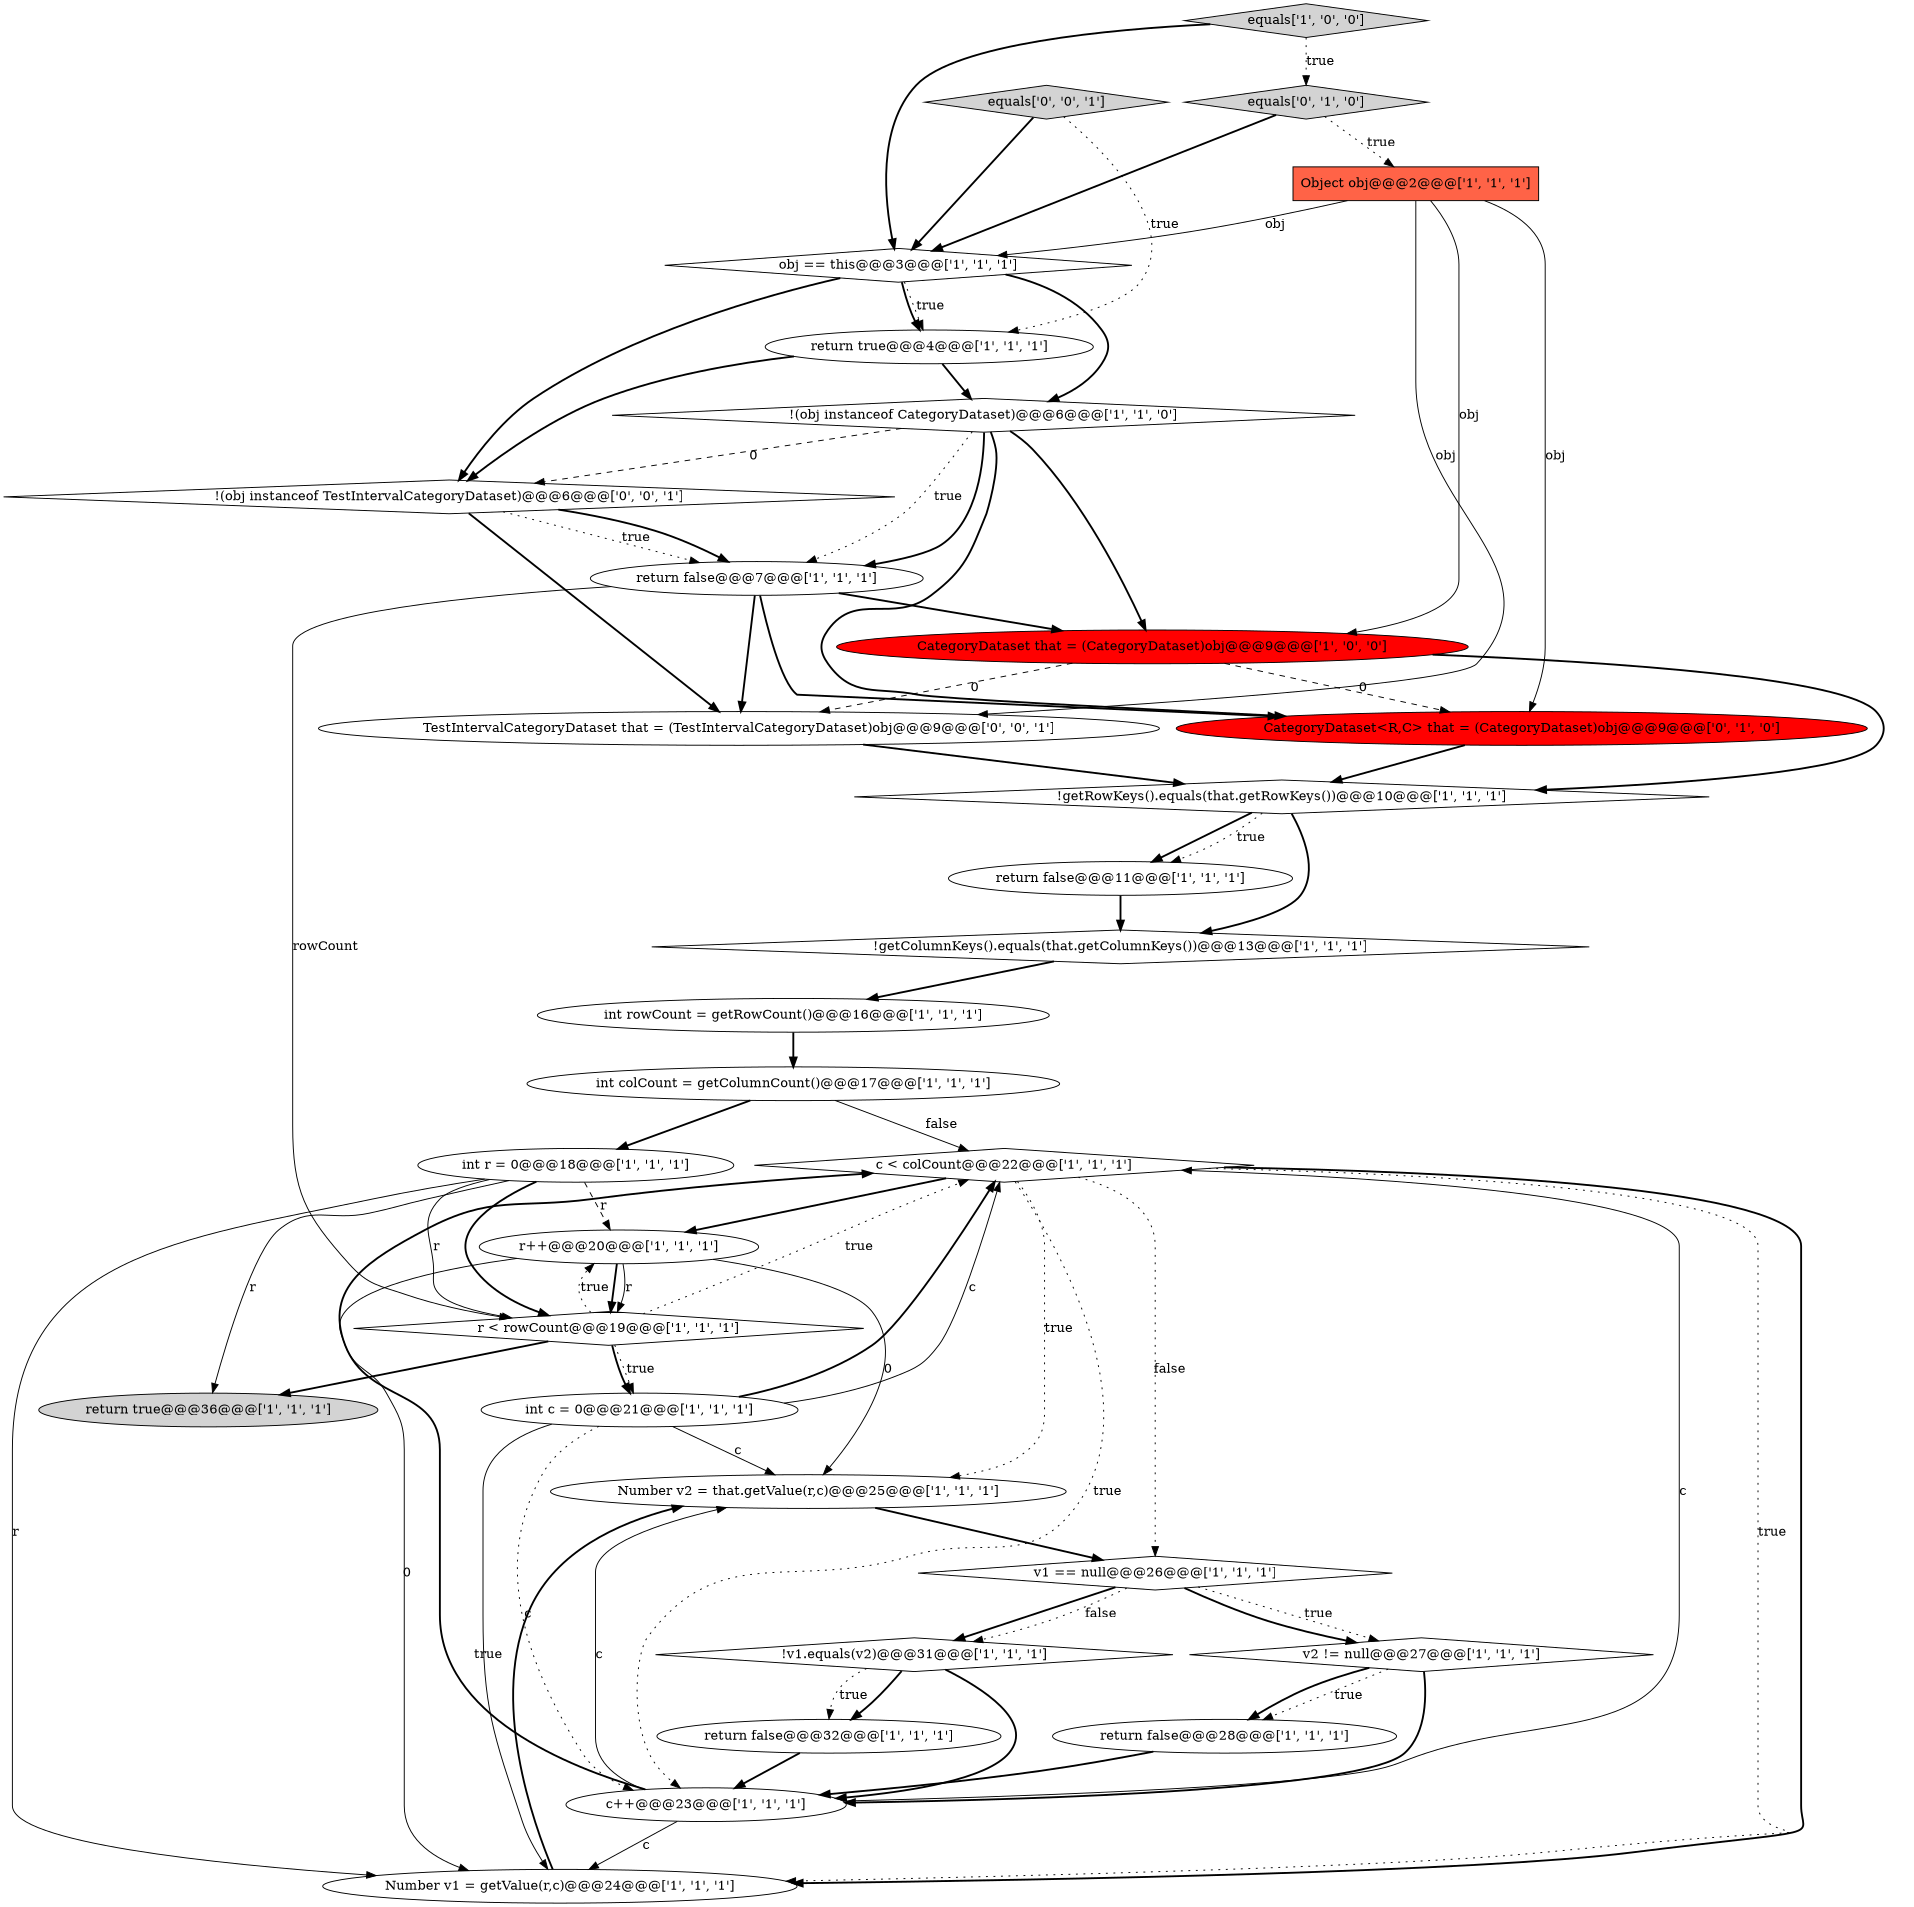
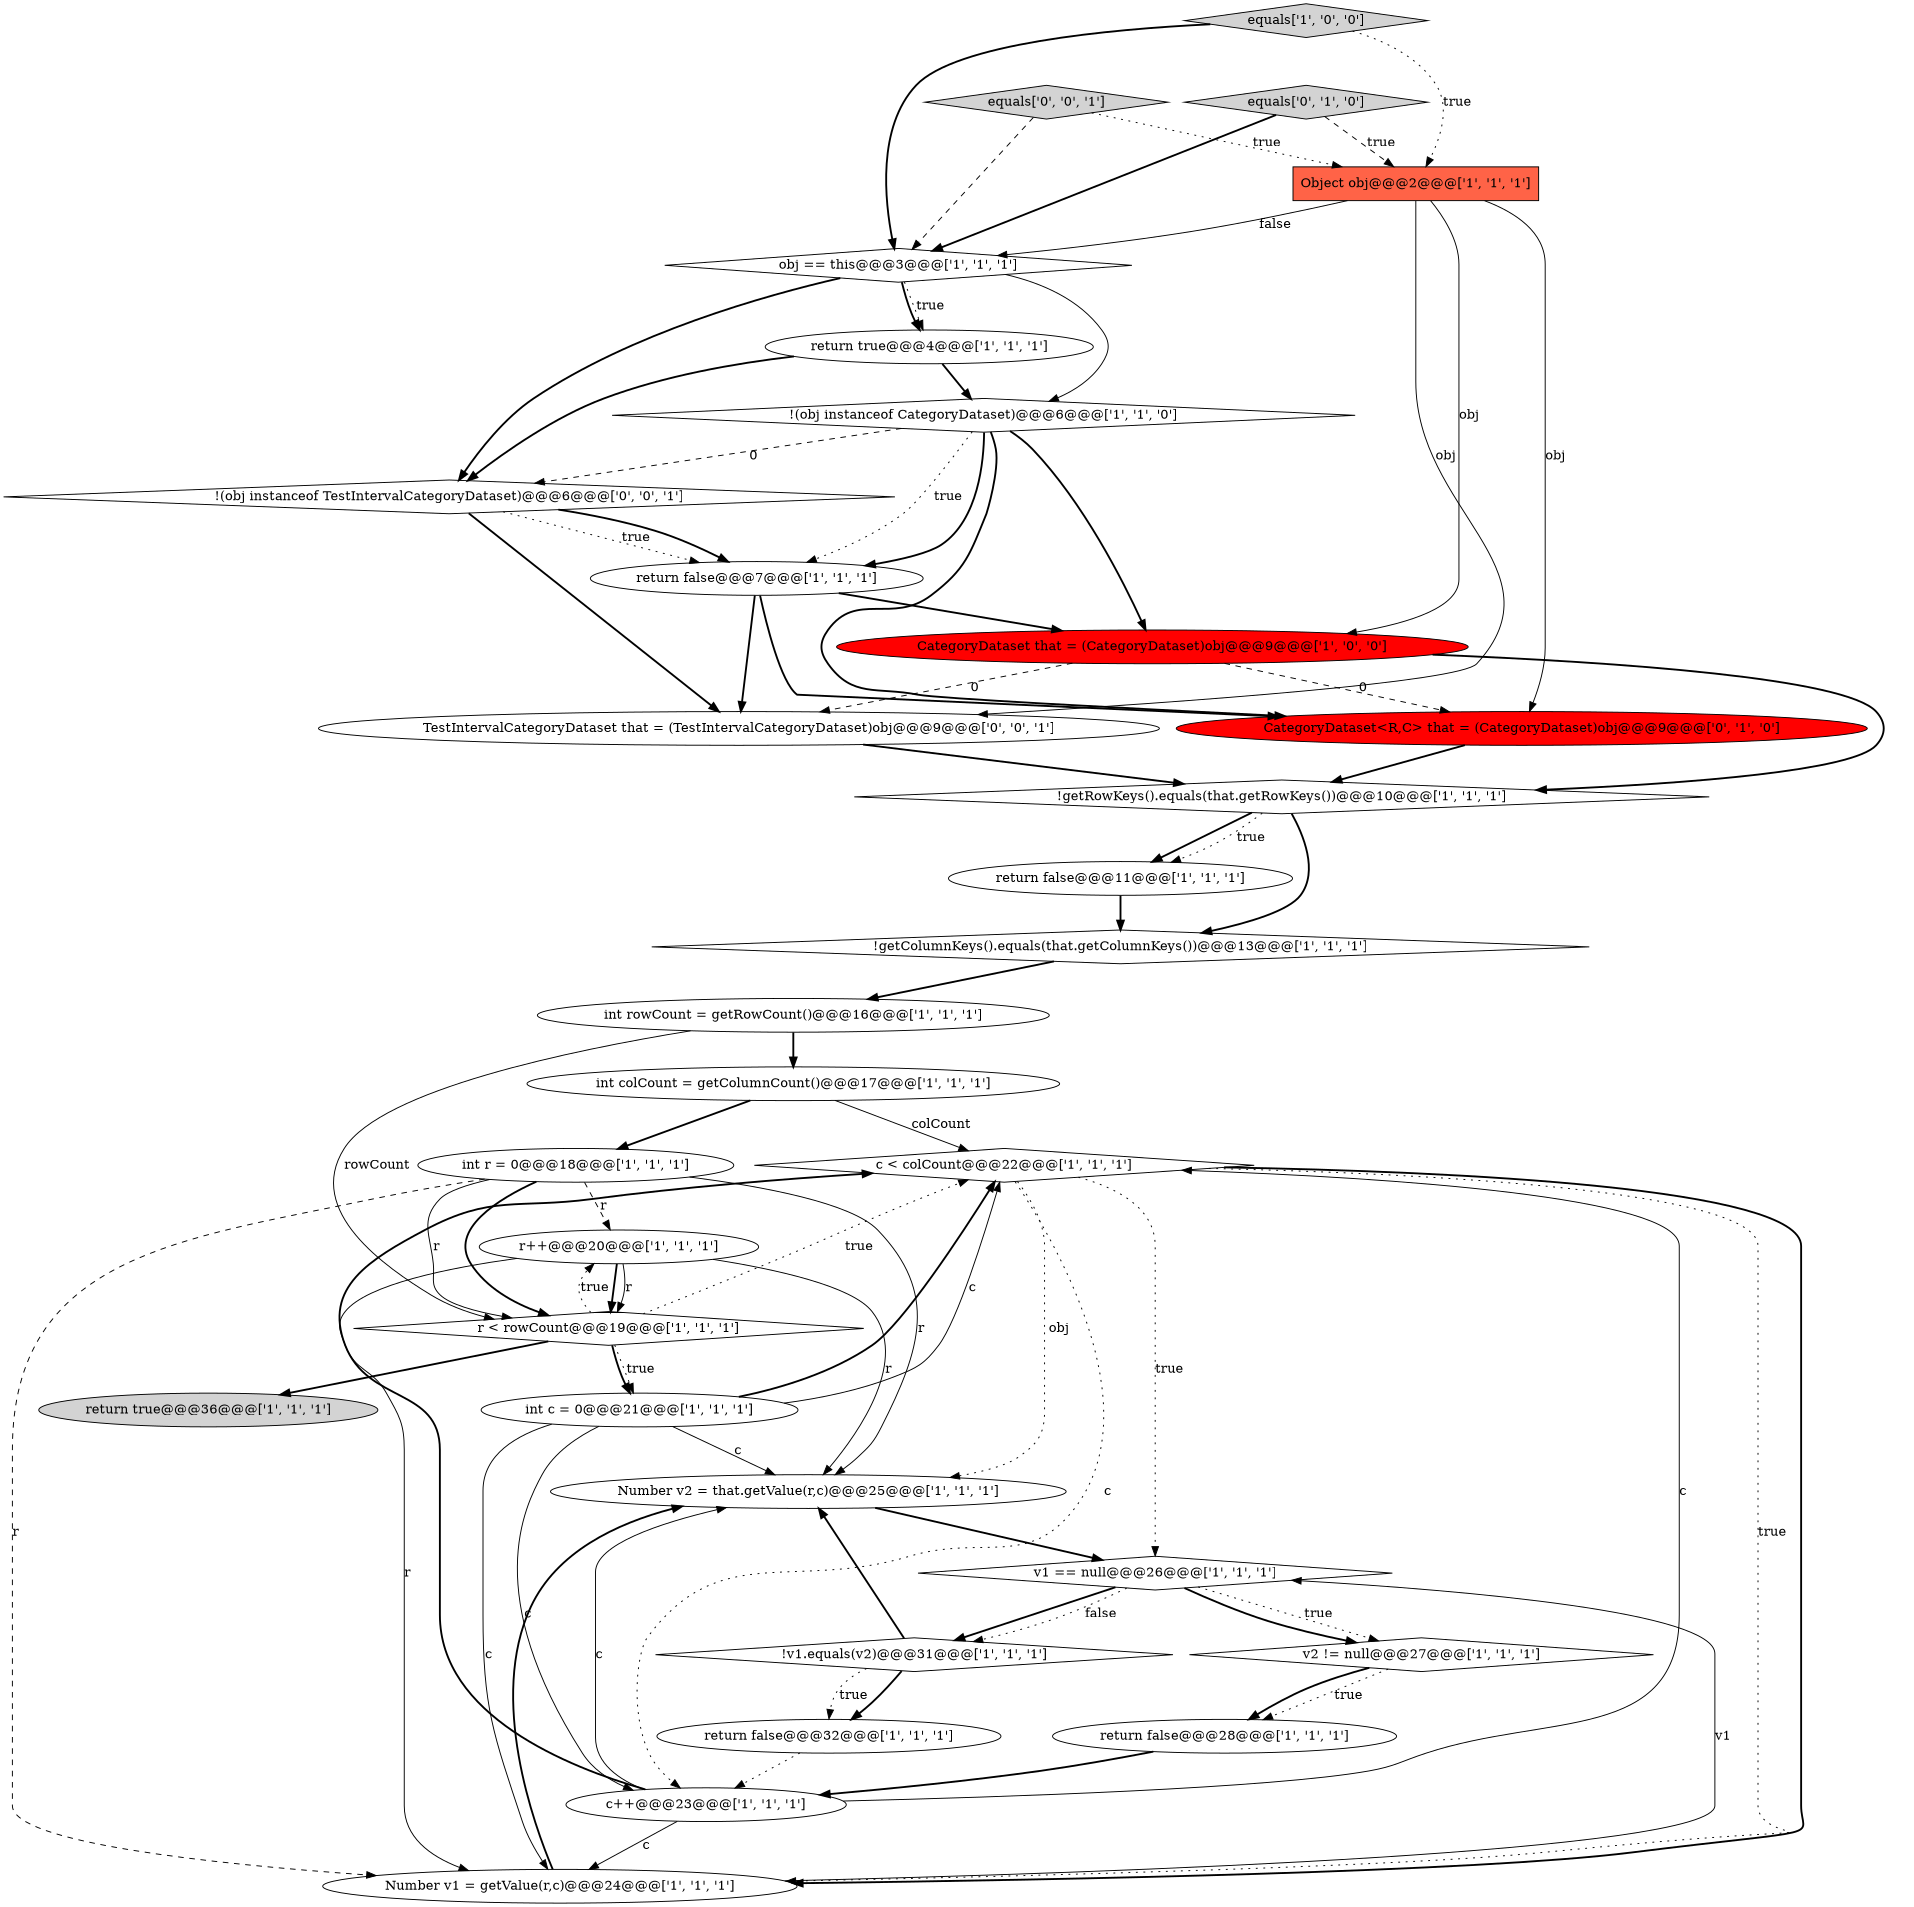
edge "equals['1', '0', '0']" -> "equals['0', '1', '0']": now "equals['1', '0', '0']" -> "Object obj@@@2@@@['1', '1', '1']"
edge "equals['0', '1', '0']" -> "Object obj@@@2@@@['1', '1', '1']": style dotted -> dashed
edge "equals['0', '0', '1']" -> "obj == this@@@3@@@['1', '1', '1']": style bold -> dashed
edge "Object obj@@@2@@@['1', '1', '1']" -> "obj == this@@@3@@@['1', '1', '1']": label "obj" -> "false"
edge "equals['0', '0', '1']" -> "return true@@@4@@@['1', '1', '1']": now "equals['0', '0', '1']" -> "Object obj@@@2@@@['1', '1', '1']"
edge "obj == this@@@3@@@['1', '1', '1']" -> "!(obj instanceof CategoryDataset)@@@6@@@['1', '1', '0']": style bold -> solid
edge "return false@@@7@@@['1', '1', '1']" -> "r < rowCount@@@19@@@['1', '1', '1']": now "int rowCount = getRowCount()@@@16@@@['1', '1', '1']" -> "r < rowCount@@@19@@@['1', '1', '1']"
edge "int colCount = getColumnCount()@@@17@@@['1', '1', '1']" -> "c < colCount@@@22@@@['1', '1', '1']": label "false" -> "colCount"
edge "c < colCount@@@22@@@['1', '1', '1']" -> "r++@@@20@@@['1', '1', '1']": removed
edge "int r = 0@@@18@@@['1', '1', '1']" -> "return true@@@36@@@['1', '1', '1']": now "int r = 0@@@18@@@['1', '1', '1']" -> "Number v2 = that.getValue(r,c)@@@25@@@['1', '1', '1']"
edge "c < colCount@@@22@@@['1', '1', '1']" -> "Number v2 = that.getValue(r,c)@@@25@@@['1', '1', '1']": label "true" -> "obj"
edge "r++@@@20@@@['1', '1', '1']" -> "Number v2 = that.getValue(r,c)@@@25@@@['1', '1', '1']": label "0" -> "r"
edge "c < colCount@@@22@@@['1', '1', '1']" -> "v1 == null@@@26@@@['1', '1', '1']": label "false" -> "true"
edge "c < colCount@@@22@@@['1', '1', '1']" -> "c++@@@23@@@['1', '1', '1']": label "true" -> "c"
edge "int r = 0@@@18@@@['1', '1', '1']" -> "Number v1 = getValue(r,c)@@@24@@@['1', '1', '1']": style solid -> dashed
edge "r++@@@20@@@['1', '1', '1']" -> "Number v1 = getValue(r,c)@@@24@@@['1', '1', '1']": label "0" -> "r"
edge "int c = 0@@@21@@@['1', '1', '1']" -> "c++@@@23@@@['1', '1', '1']": style dotted -> solid
edge "int c = 0@@@21@@@['1', '1', '1']" -> "Number v1 = getValue(r,c)@@@24@@@['1', '1', '1']": label "true" -> "c"
edge "return false@@@32@@@['1', '1', '1']" -> "c++@@@23@@@['1', '1', '1']": style bold -> dotted
edge "!v1.equals(v2)@@@31@@@['1', '1', '1']" -> "c++@@@23@@@['1', '1', '1']": now "!v1.equals(v2)@@@31@@@['1', '1', '1']" -> "Number v2 = that.getValue(r,c)@@@25@@@['1', '1', '1']"
edge "v2 != null@@@27@@@['1', '1', '1']" -> "c++@@@23@@@['1', '1', '1']": removed
edge "Number v1 = getValue(r,c)@@@24@@@['1', '1', '1']" -> "v1 == null@@@26@@@['1', '1', '1']": added, label "v1"
